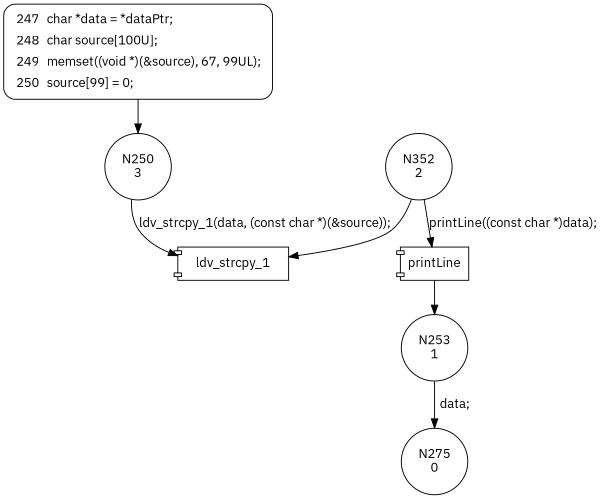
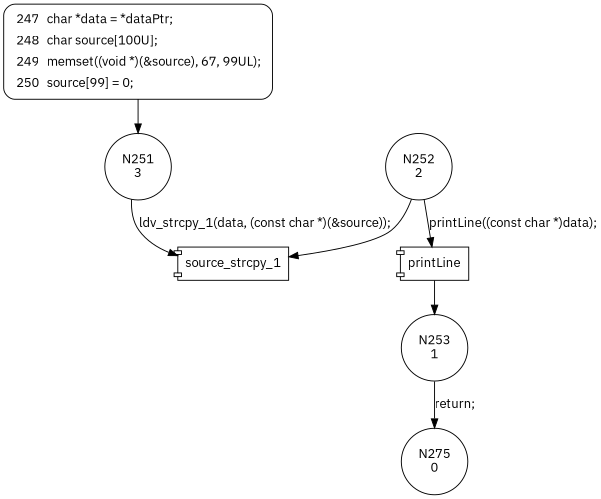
node "N250 3": label "N250 3" -> "N251 3"
node "N352 2": label "N352 2" -> "N252 2"
node "ldv_strcpy_1": label "ldv_strcpy_1" -> "source_strcpy_1"
edge "N253 1" -> "N275 0": label "data;" -> "return;"
